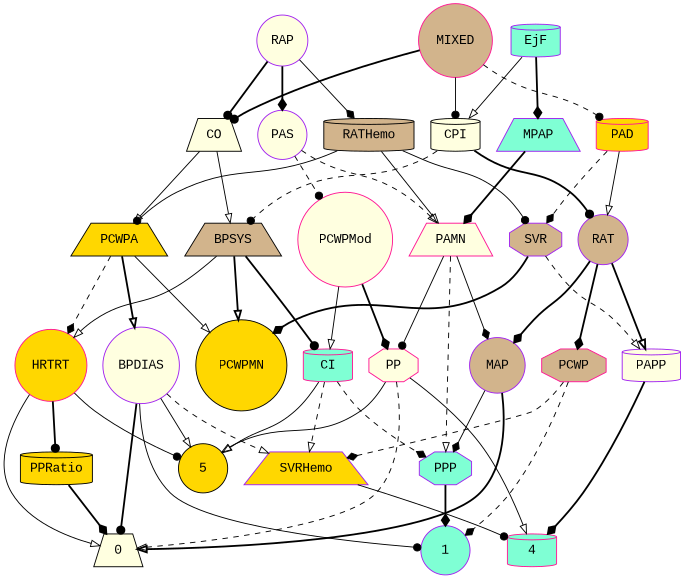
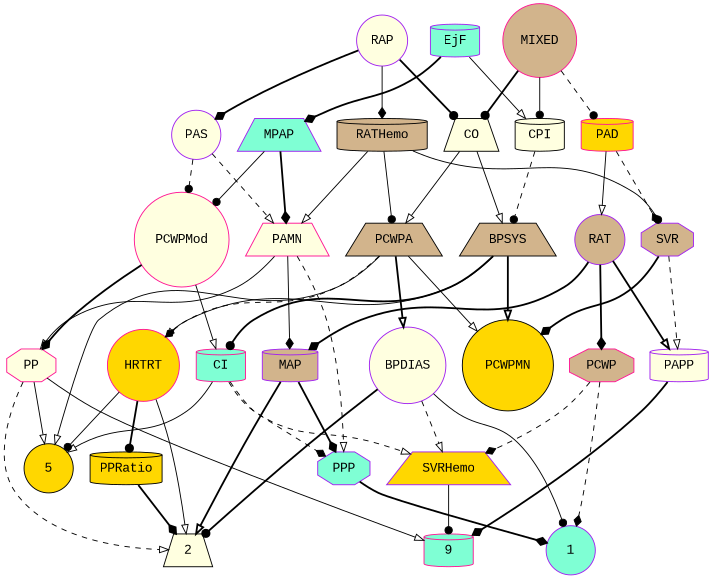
edge "MPAP" -> "PCWPMod": added
edge "CPI" -> "RAT": removed
node "PCWPA": fillcolor gold -> tan
edge "PAMN" -> "PP": arrowhead dot -> onormal
node "MAP": shape circle -> cylinder
edge "MAP" -> "PPP": style solid -> bold
edge "BPDIAS" -> "5": now "PCWPA" -> "5"
node "0": label "0" -> "2"
node "4": label "4" -> "9"
